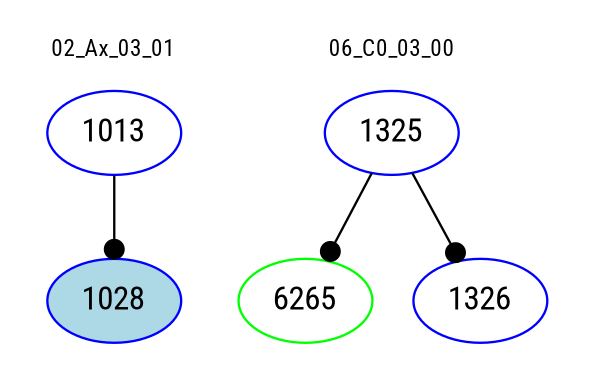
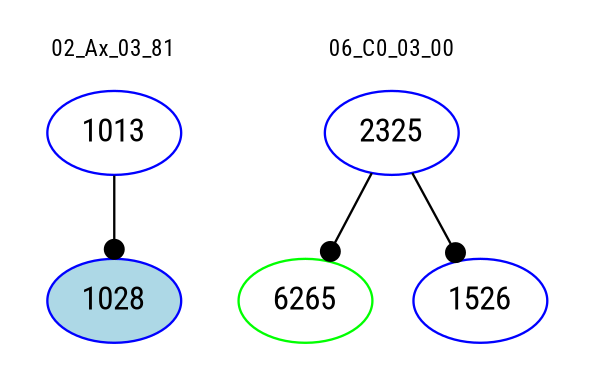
cluster "02_Ax_03_01": label "02_Ax_03_01" -> "02_Ax_03_81"
node "1325": label "1325" -> "2325"
node "1326": label "1326" -> "1526"
